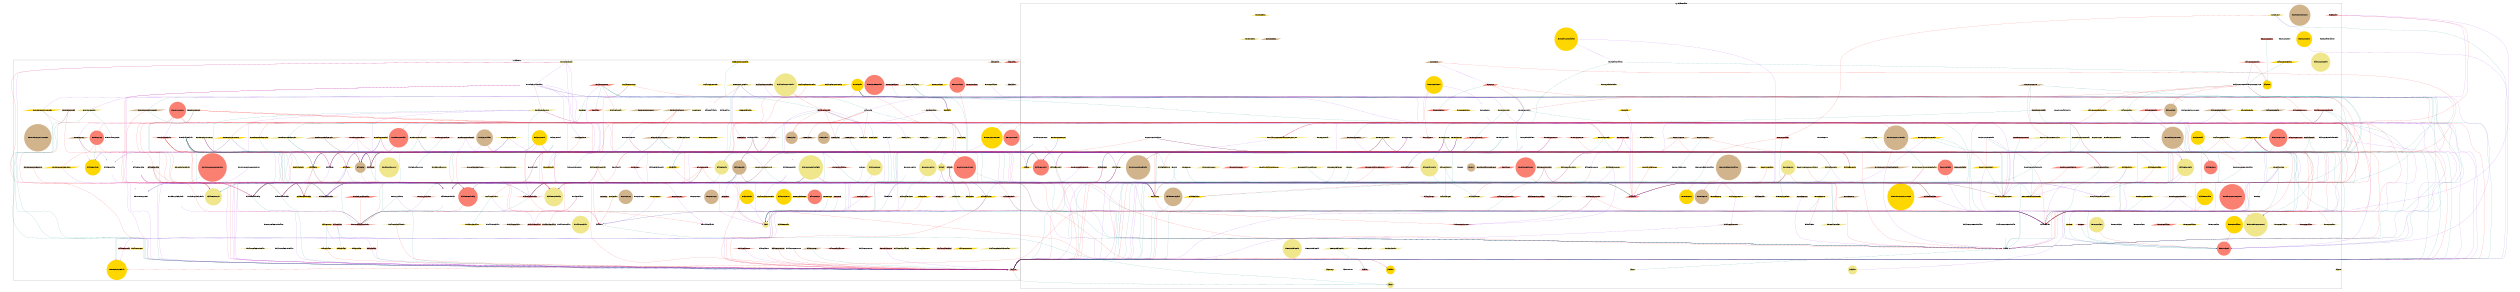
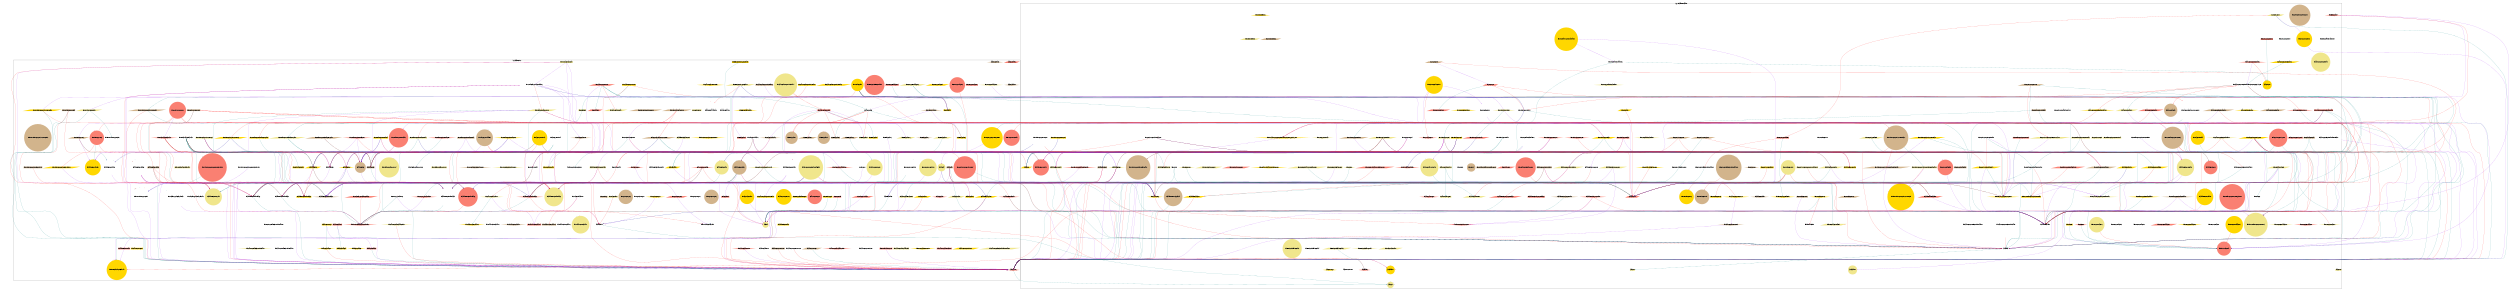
node "def_CompletionsXpt_componentHelperMethodsDeclarationTM": label "def_CompletionsXpt_componentHelperMethodsDeclarationTM" -> "def_JavaCoreXpt_componentHelperMethodsDeclarationTM"
